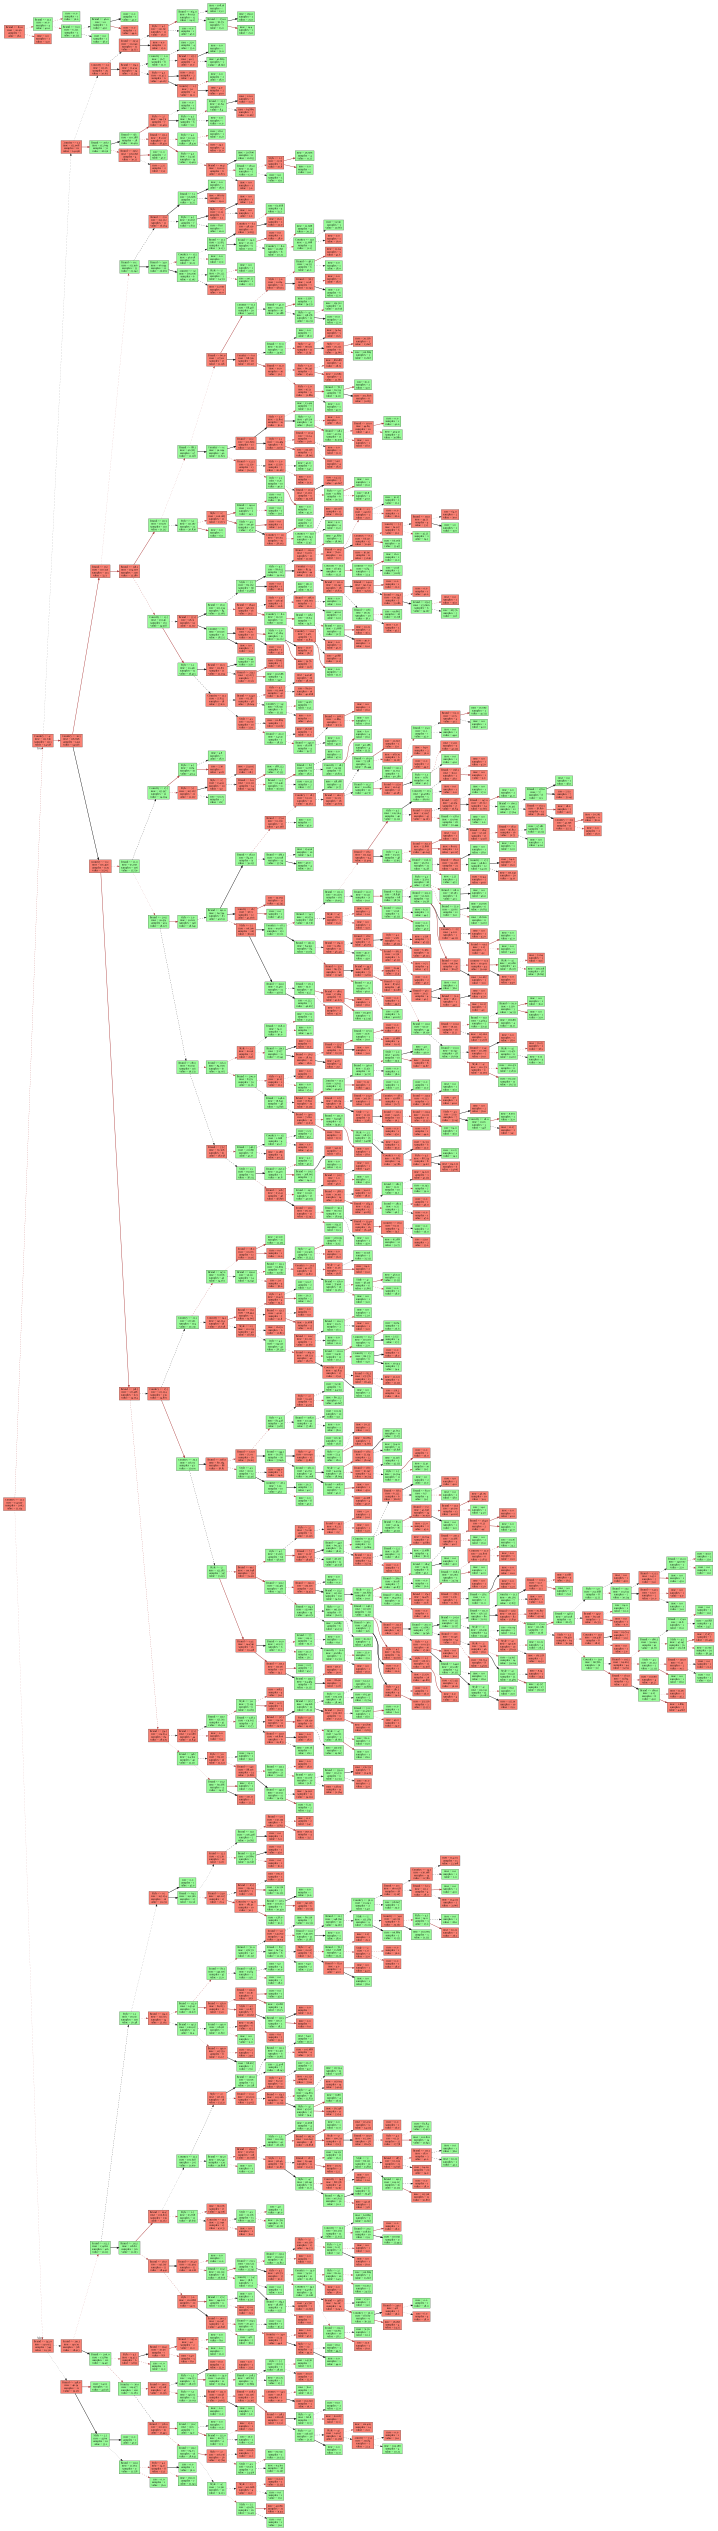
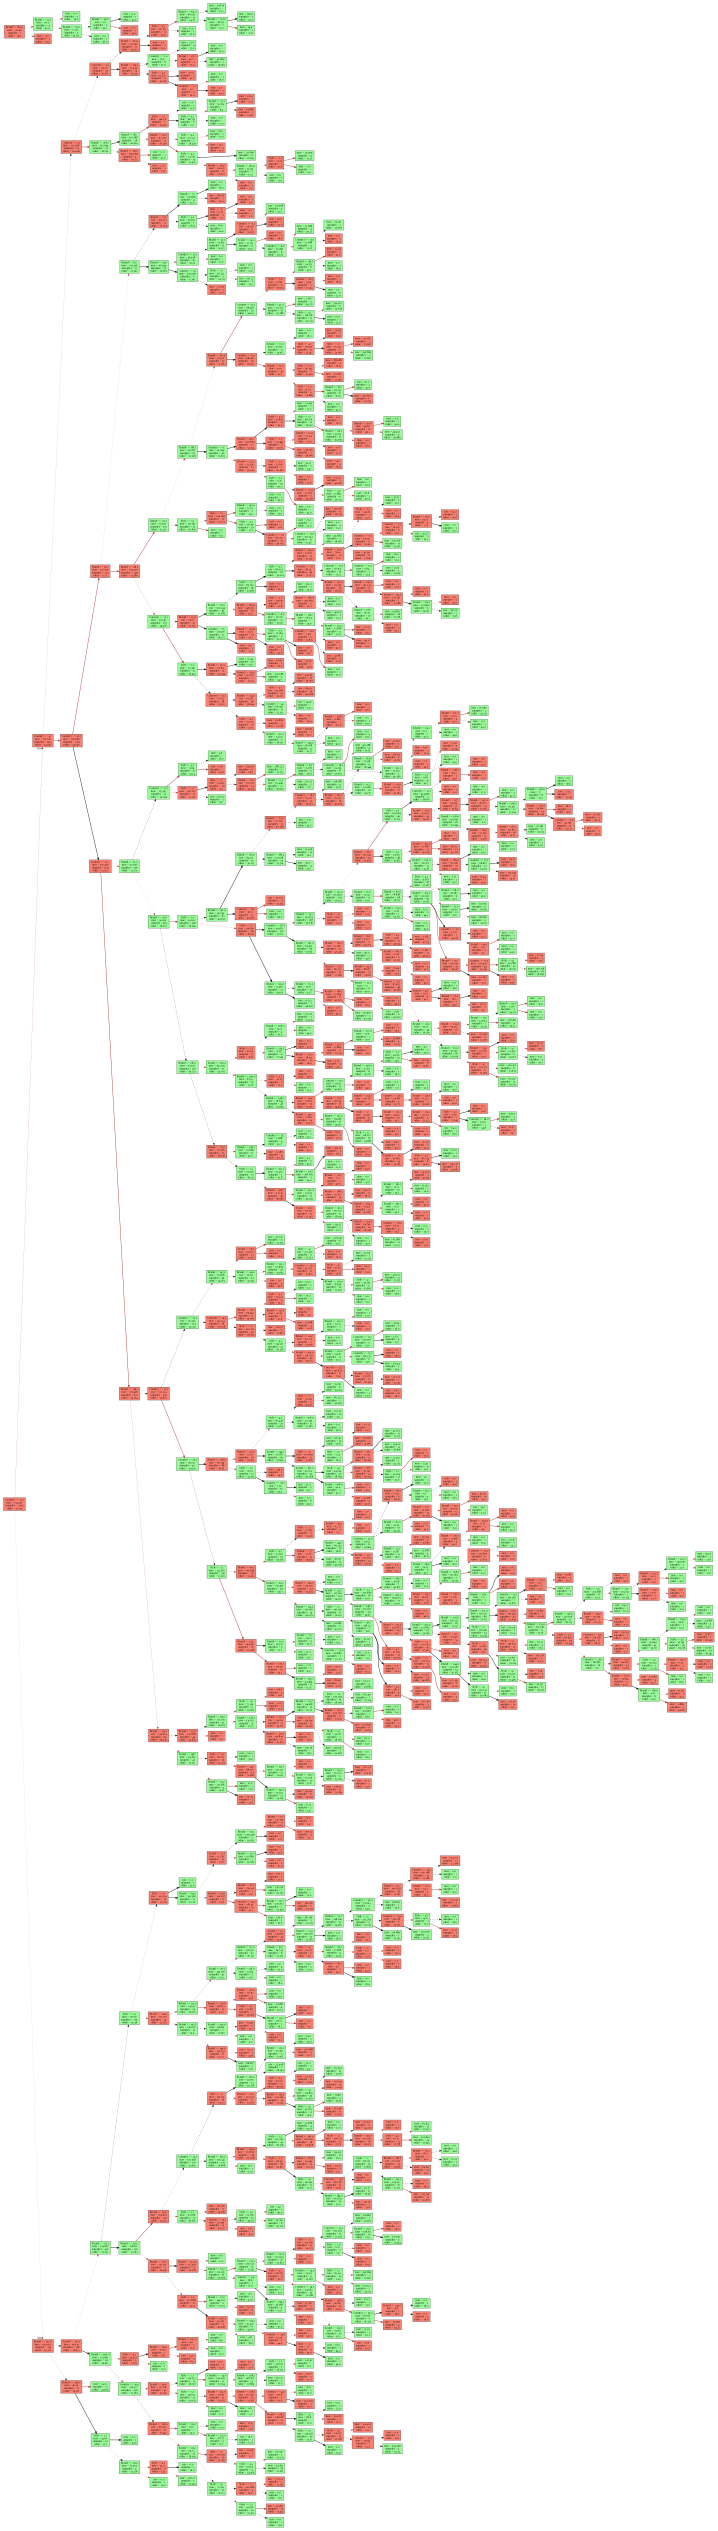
edge "Brand <= 194.5 mse = 29.109 samples = 8 value = 10.875" -> "mse = 20.806 samples = 6 value = 16.833": now "Style <= 4.5 mse = 34.245 samples = 14 value = 13.429" -> "mse = 20.806 samples = 6 value = 16.833"
edge "Brand <= 112.5 mse = 20.089 samples = 19 value = 41.737" -> "Brand <= 110.5 mse = 33.633 samples = 7 value = 40.286": now "Country <= 18.5 mse = 24.359 samples = 8 value = 36.875" -> "Brand <= 110.5 mse = 33.633 samples = 7 value = 40.286"
edge "Brand <= 191.0 mse = 69.794 samples = 83 value = 40.651" -> "Style <= 5.5 mse = 96.796 samples = 265 value = 38.011": now "Style <= 3.0 mse = 91.621 samples = 348 value = 38.641" -> "Style <= 5.5 mse = 96.796 samples = 265 value = 38.011"
edge "Style <= 4.5 mse = 134.527 samples = 43 value = 28.279" -> "Brand <= 201.5 mse = 60.222 samples = 3 value = 21.667": added
